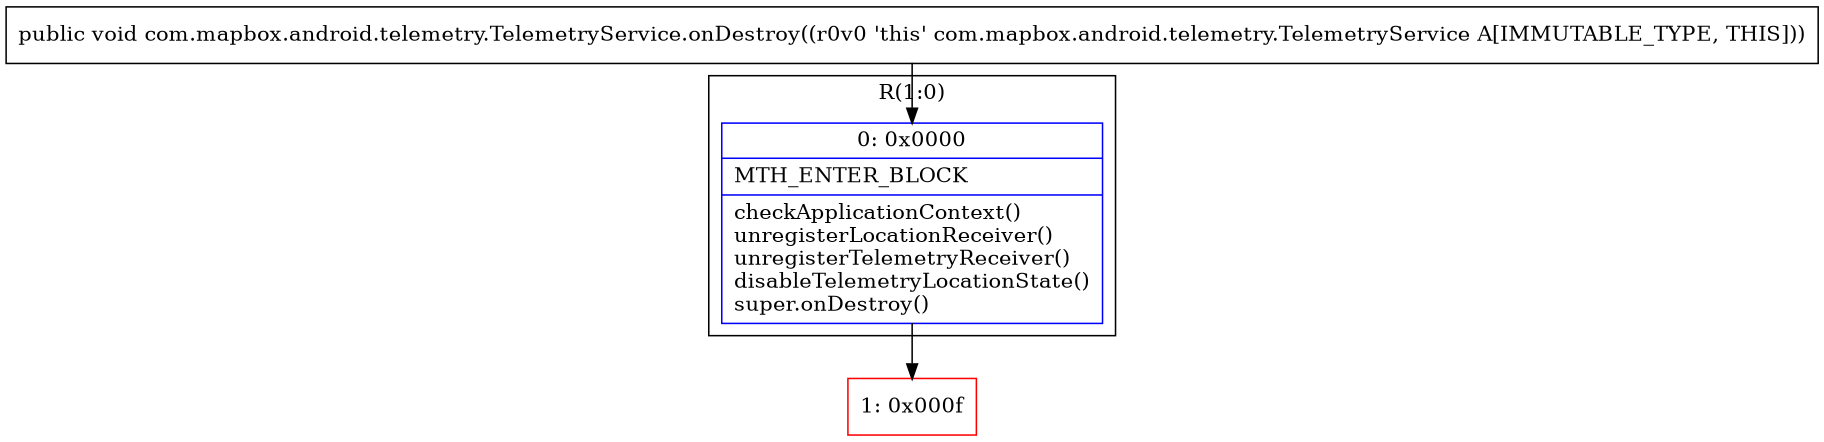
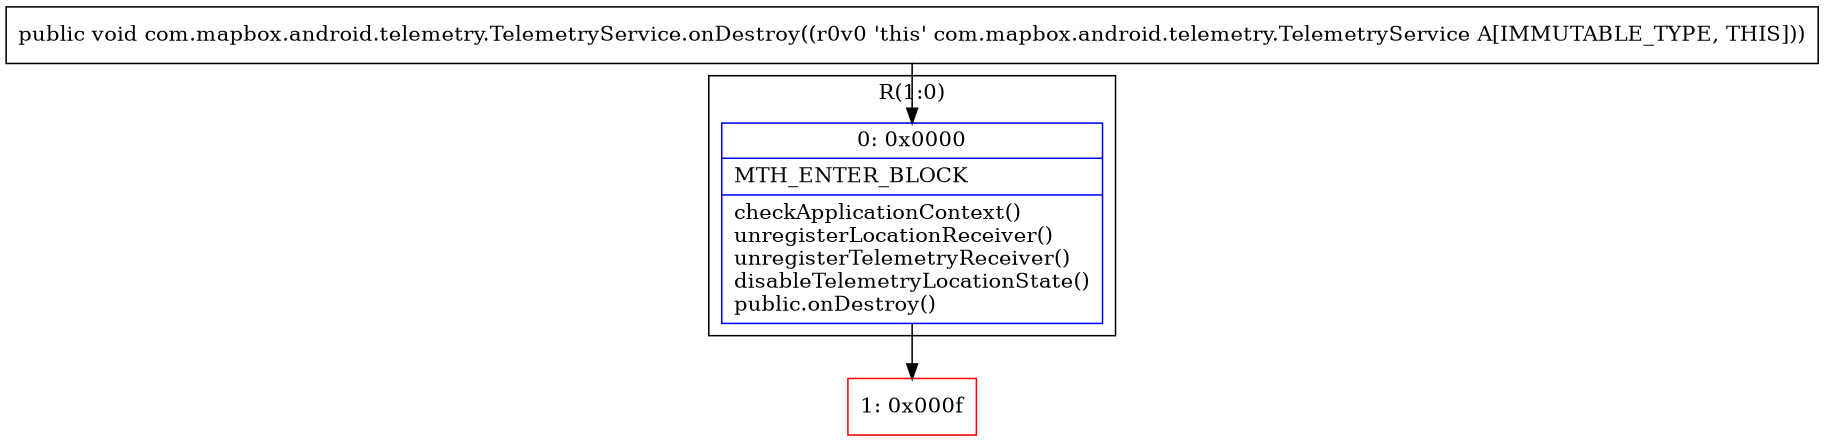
node "0: 0x0000": text "super.onDestroy()" -> "public.onDestroy()"
